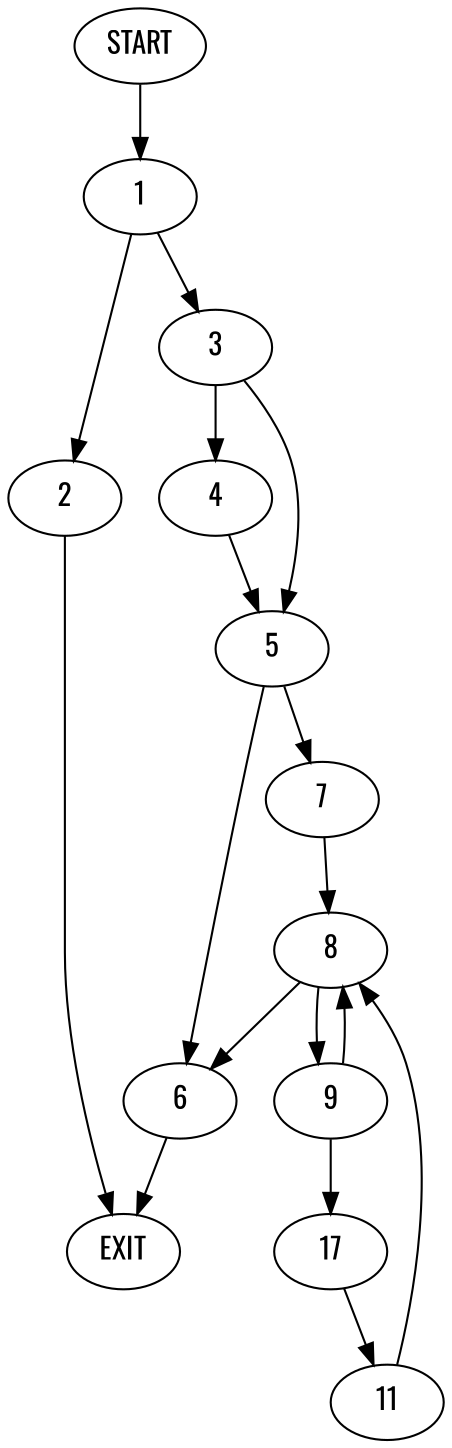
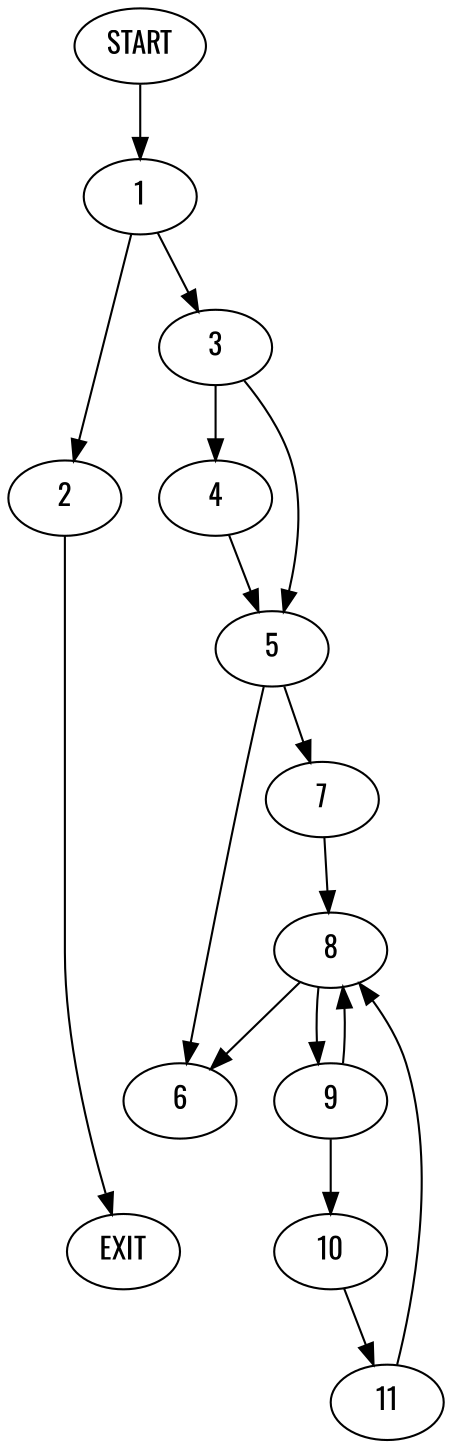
edge "6" -> "EXIT": removed
node "17": label "17" -> "10"
